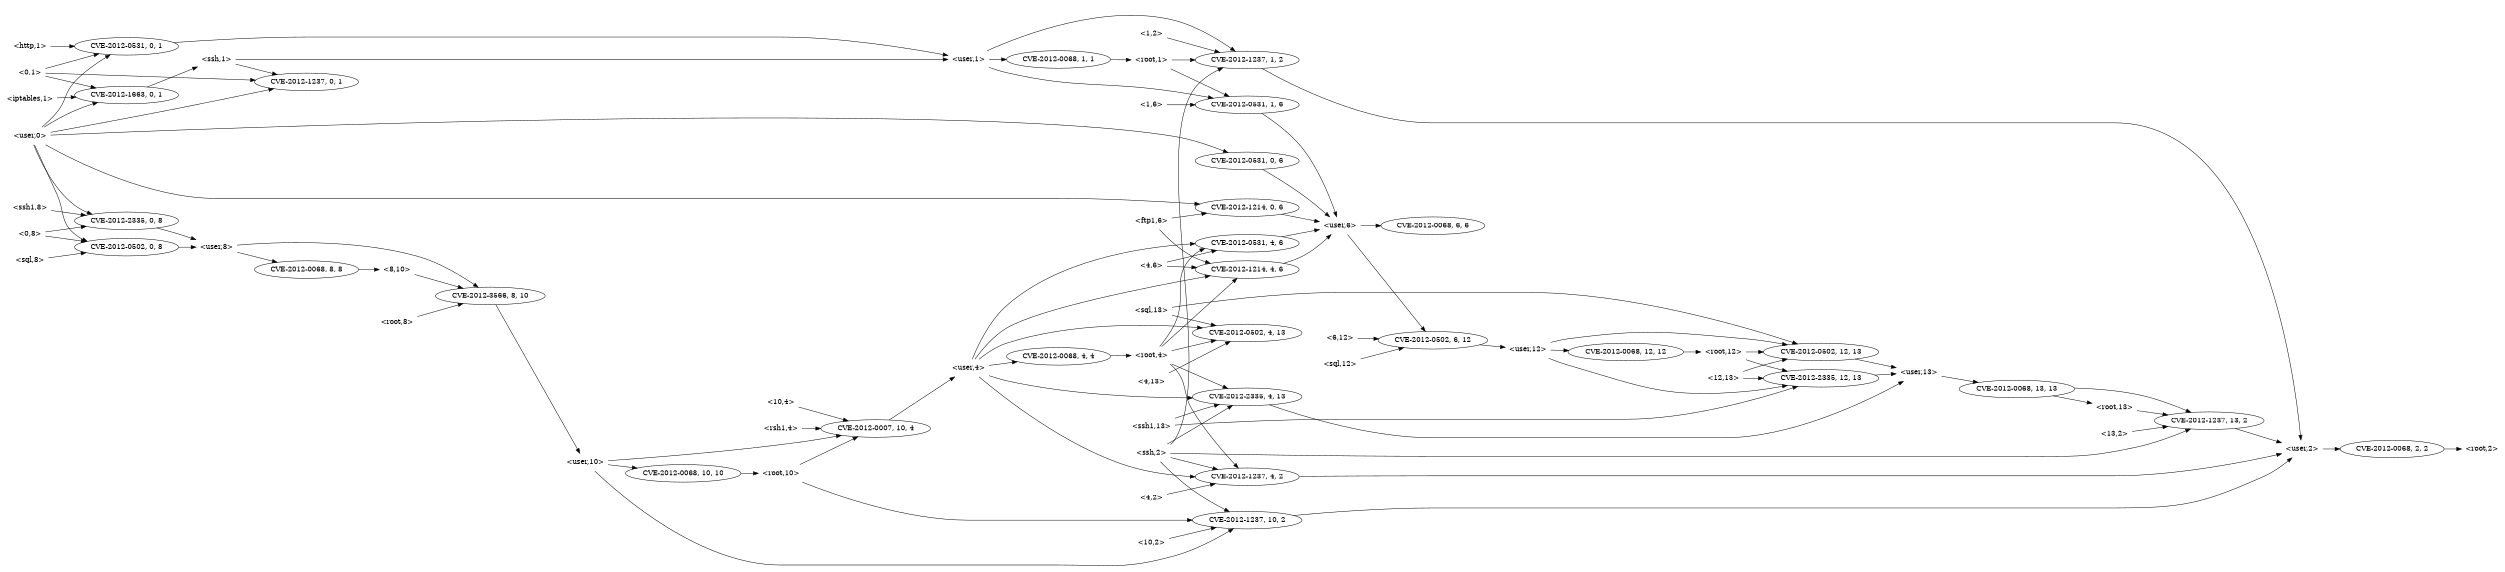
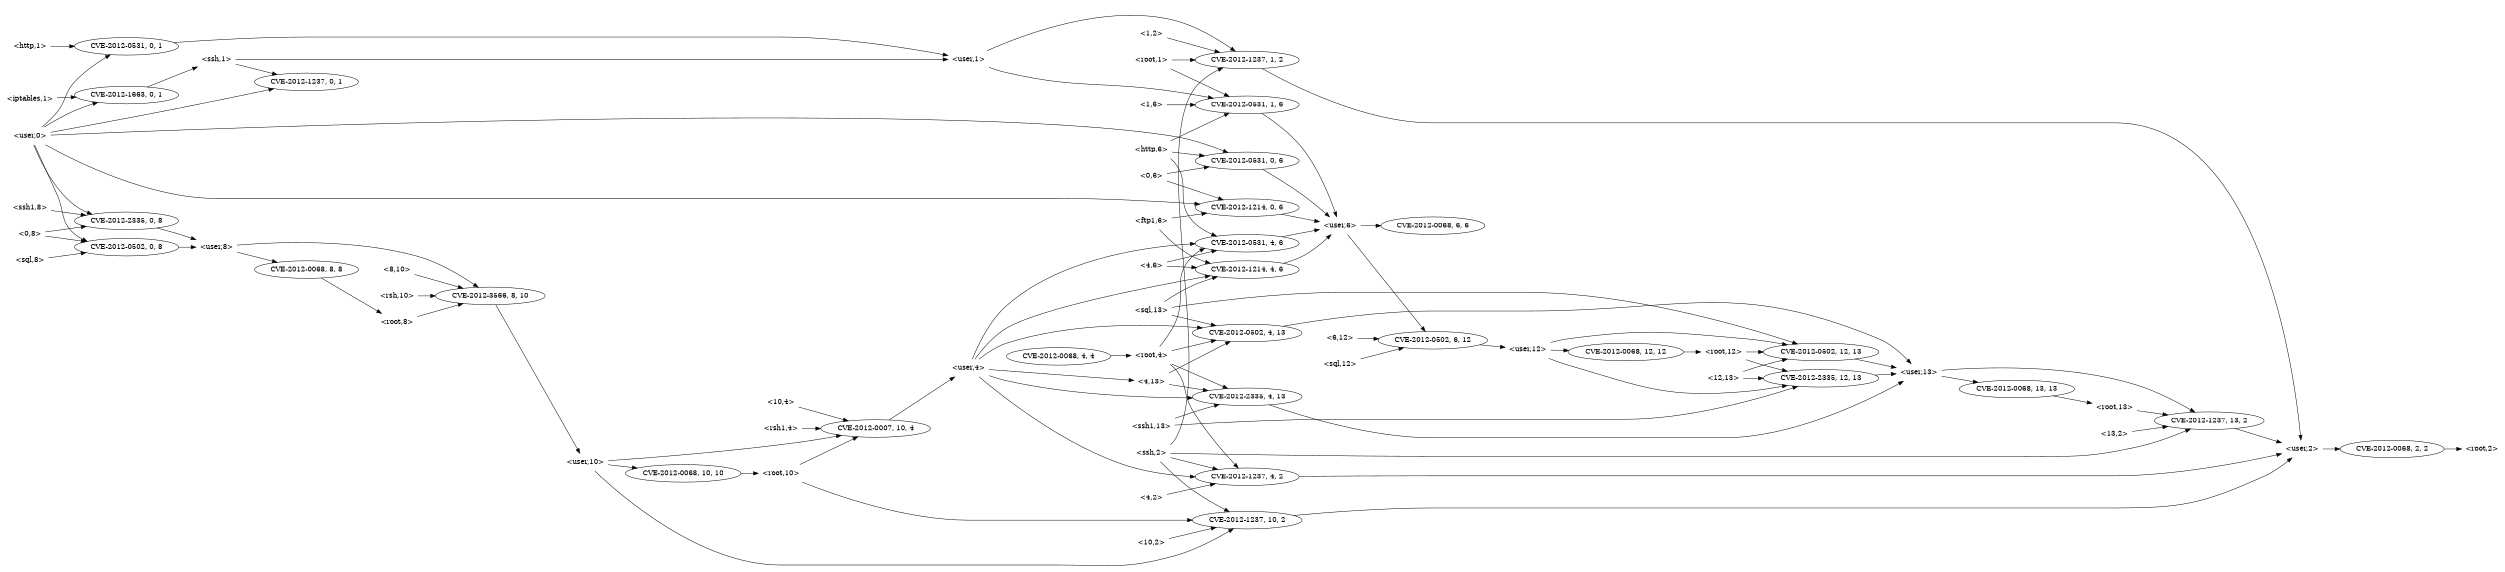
node "CVE-2012-0068, 1, 1": removed
node "<0,1>": removed
node "<http,6>": added
node "<0,6>": added
edge "CVE-2012-0068, 8, 8" -> "<8,10>": now "CVE-2012-0068, 8, 8" -> "<root,8>"
node "<rsh,10>": added
edge "CVE-2012-0502, 4, 13" -> "<user,13>": added
edge "<root,4>" -> "CVE-2012-1214, 4, 6": now "<sql,13>" -> "CVE-2012-1214, 4, 6"
edge "<user,4>" -> "CVE-2012-0068, 4, 4": now "<user,4>" -> "<4,13>"
edge "CVE-2012-0068, 13, 13" -> "CVE-2012-1237, 13, 2": now "<user,13>" -> "CVE-2012-1237, 13, 2"
edge "<ssh,2>" -> "CVE-2012-2335, 4, 13": now "<4,13>" -> "CVE-2012-2335, 4, 13"
